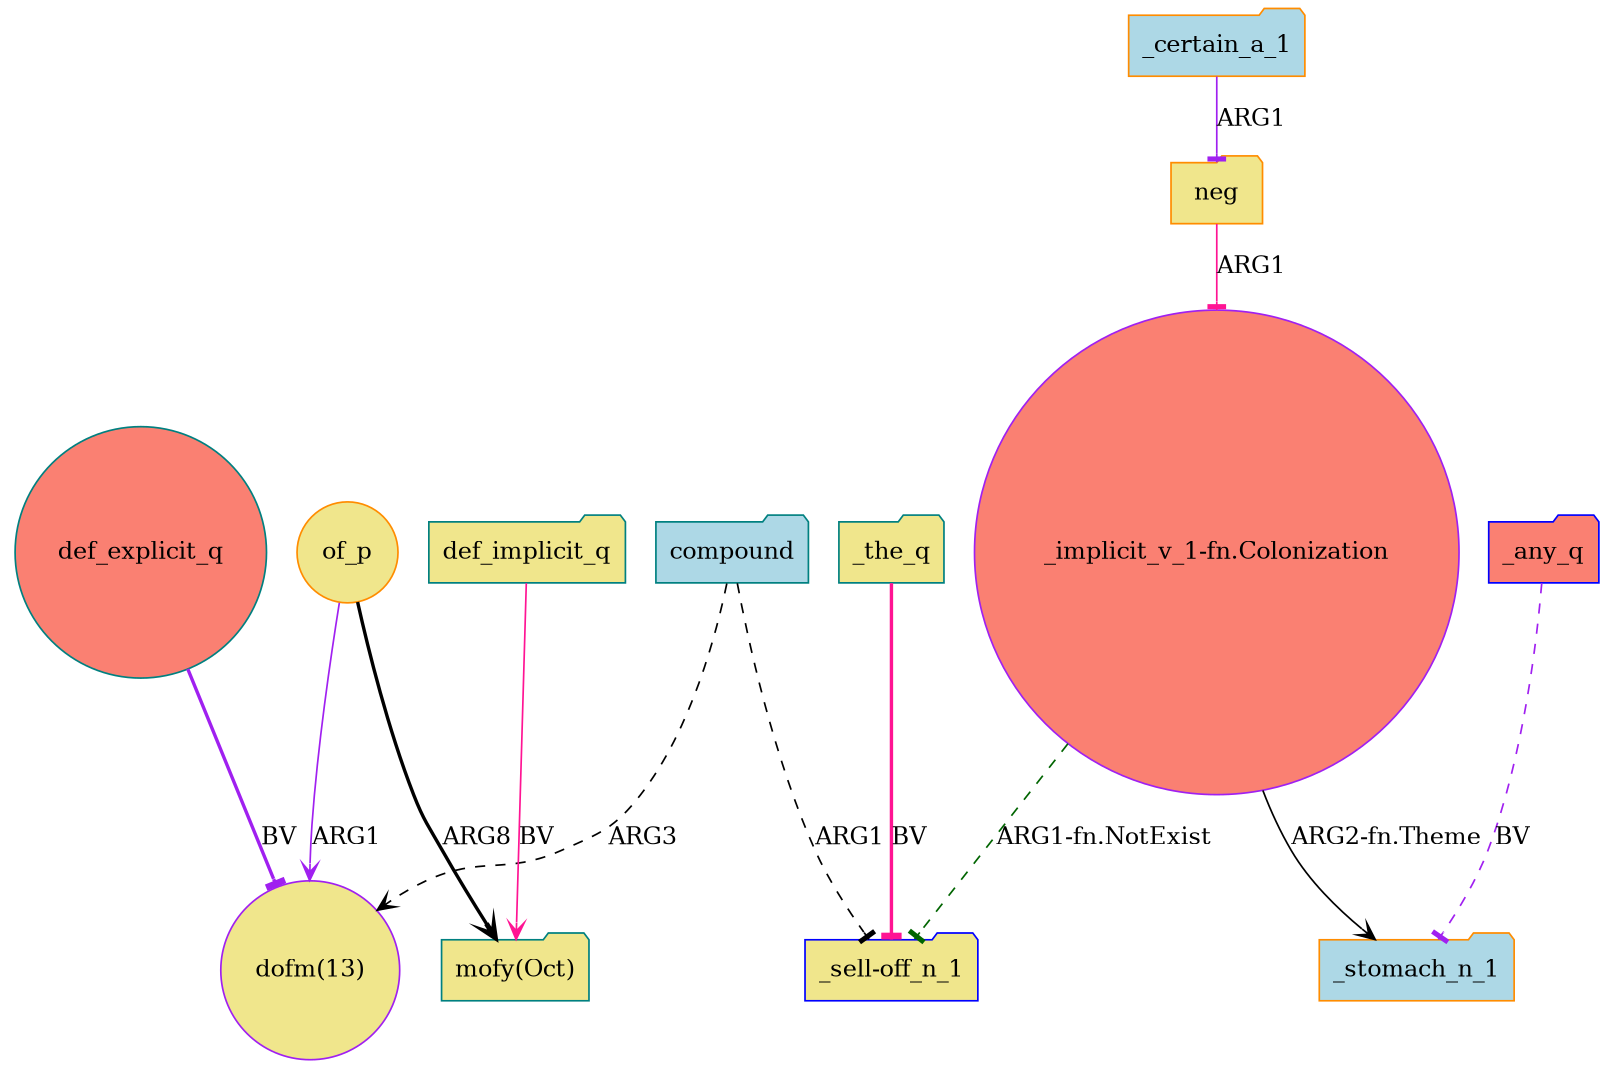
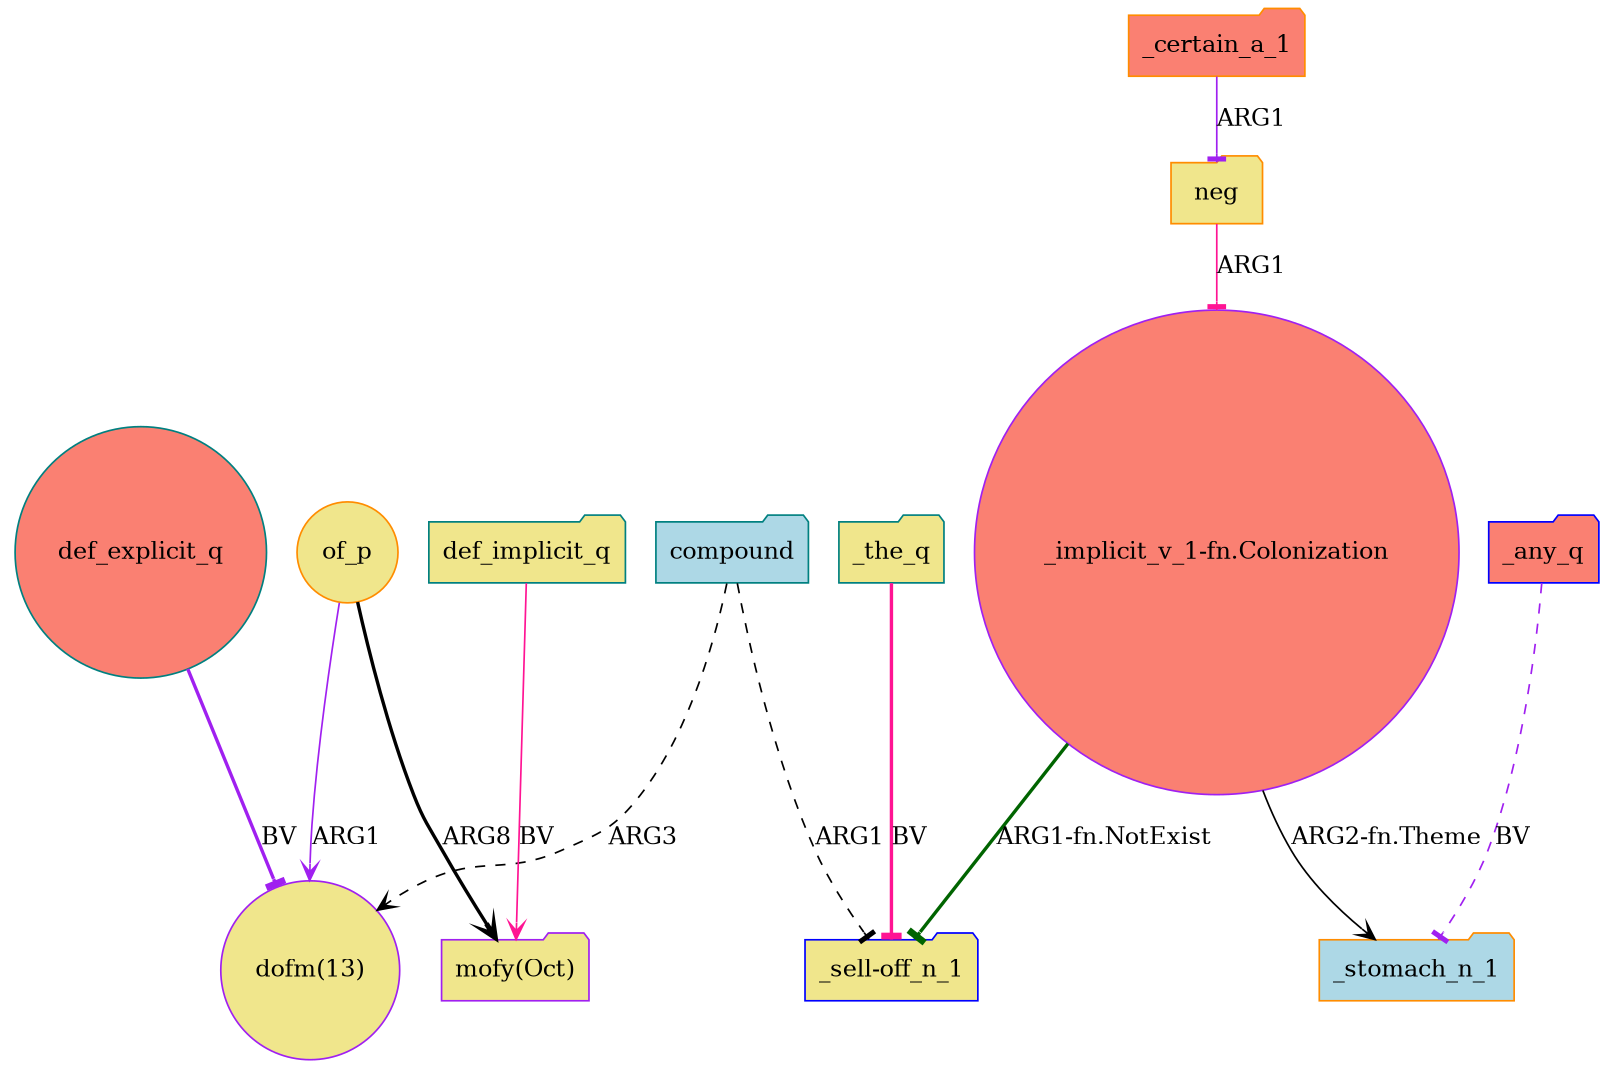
node "_certain_a_1": fillcolor lightblue -> salmon
edge "_implicit_v_1-fn.Colonization" -> "_sell-off_n_1": style dashed -> bold
node "mofy(Oct)": color teal -> purple
